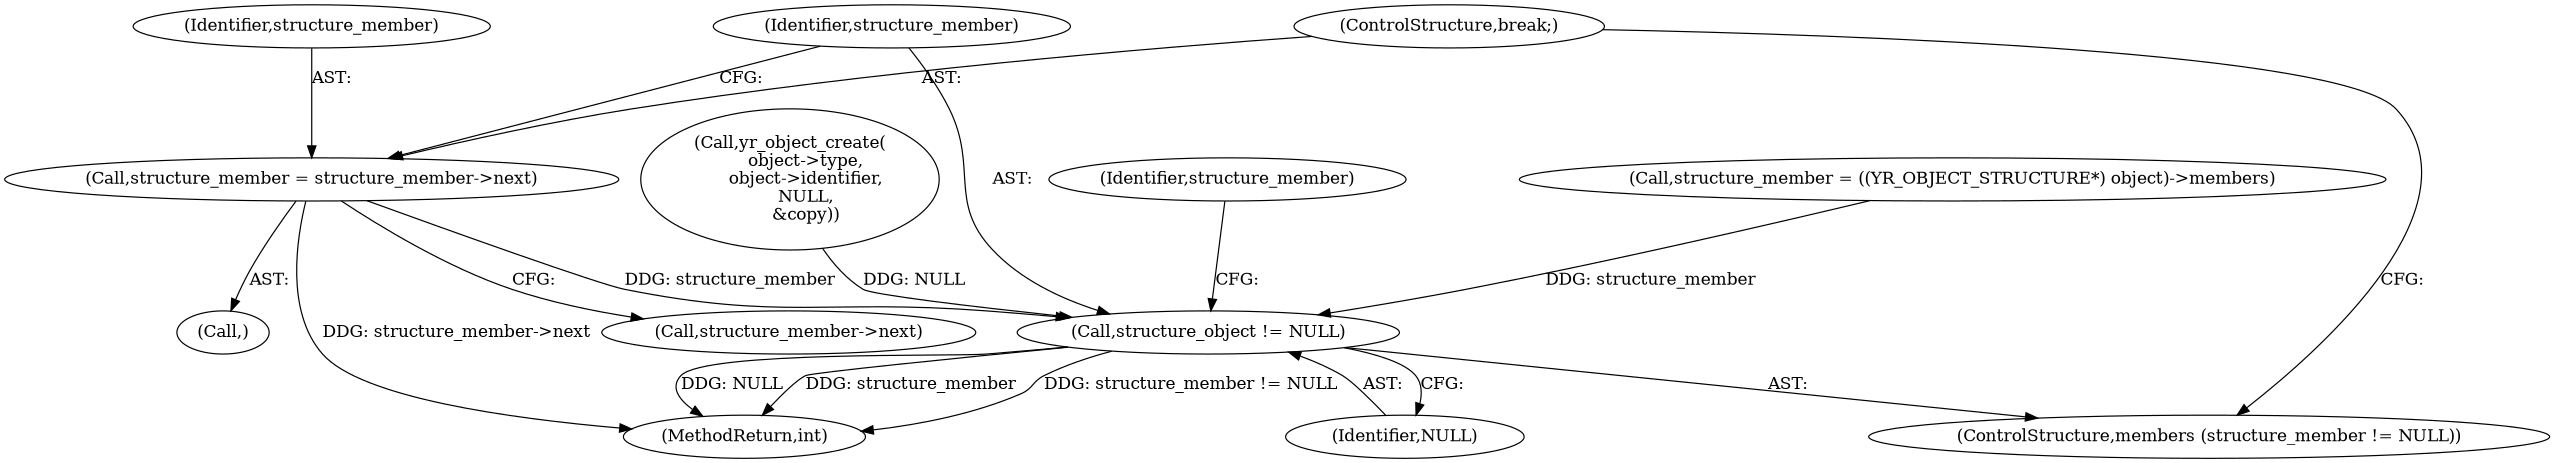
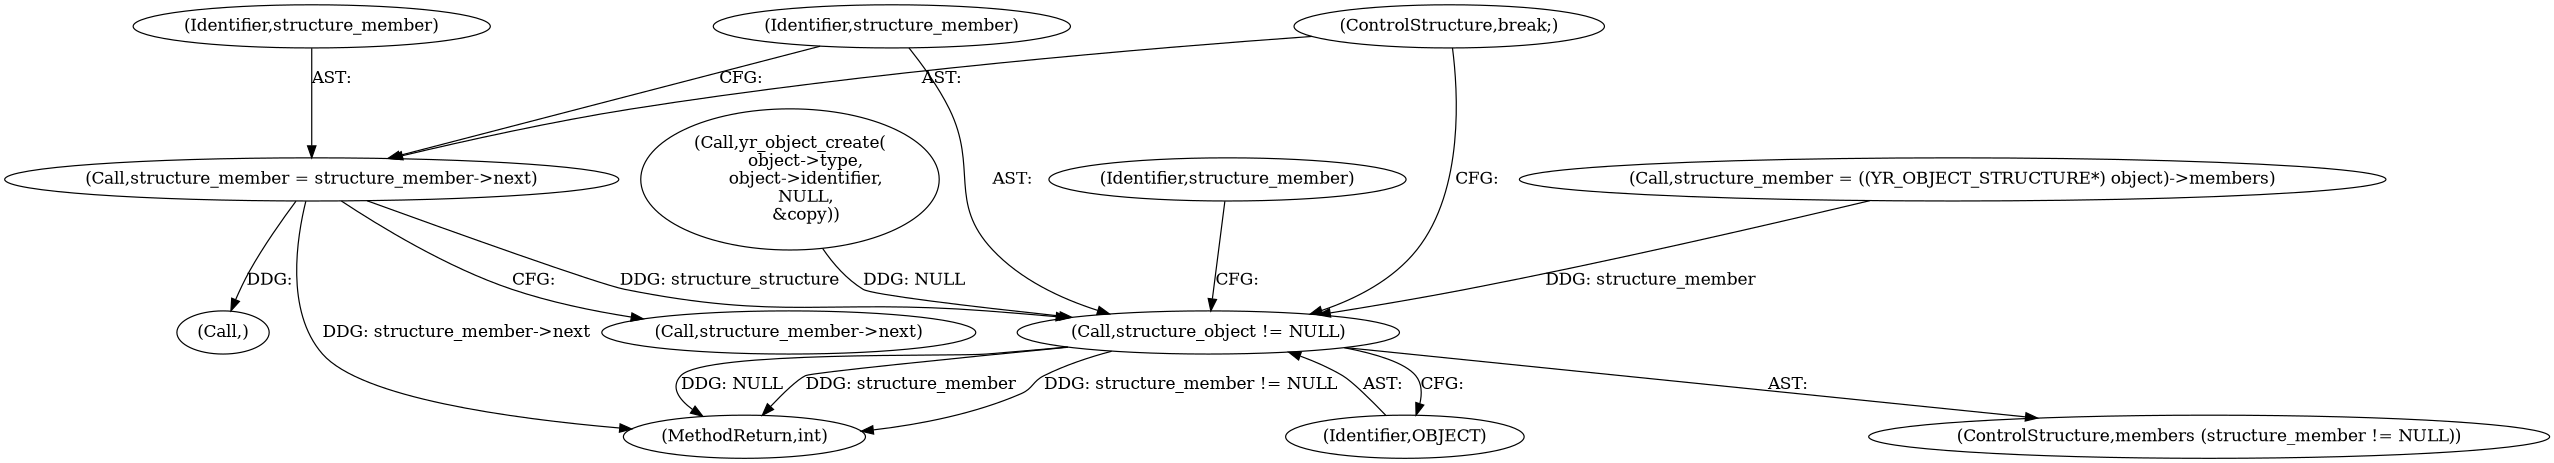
edge "(ControlStructure,break;)" -> "(ControlStructure,members (structure_member != NULL))": now "(ControlStructure,break;)" -> "(Call,structure_object != NULL)"
edge "(Call,structure_member = structure_member->next)" -> "(Call,)": label "AST: " -> "DDG: "
edge "(Call,structure_member = structure_member->next)" -> "(Call,structure_object != NULL)": label "DDG: structure_member" -> "DDG: structure_structure"
node "(Identifier,NULL)": label "(Identifier,NULL)" -> "(Identifier,OBJECT)"
